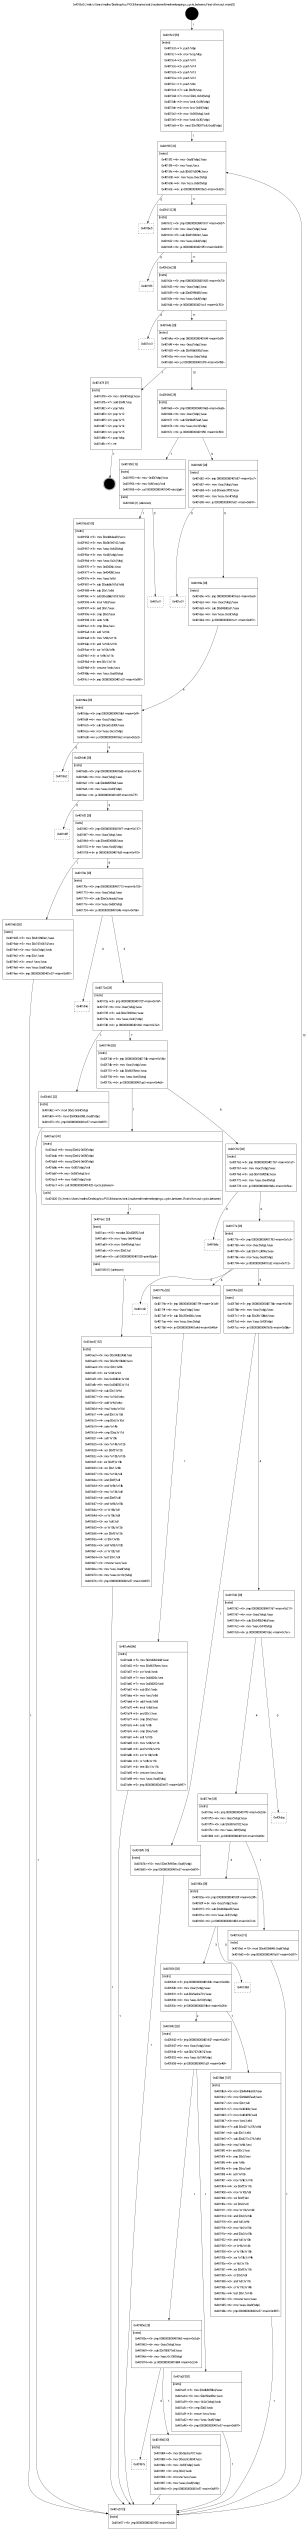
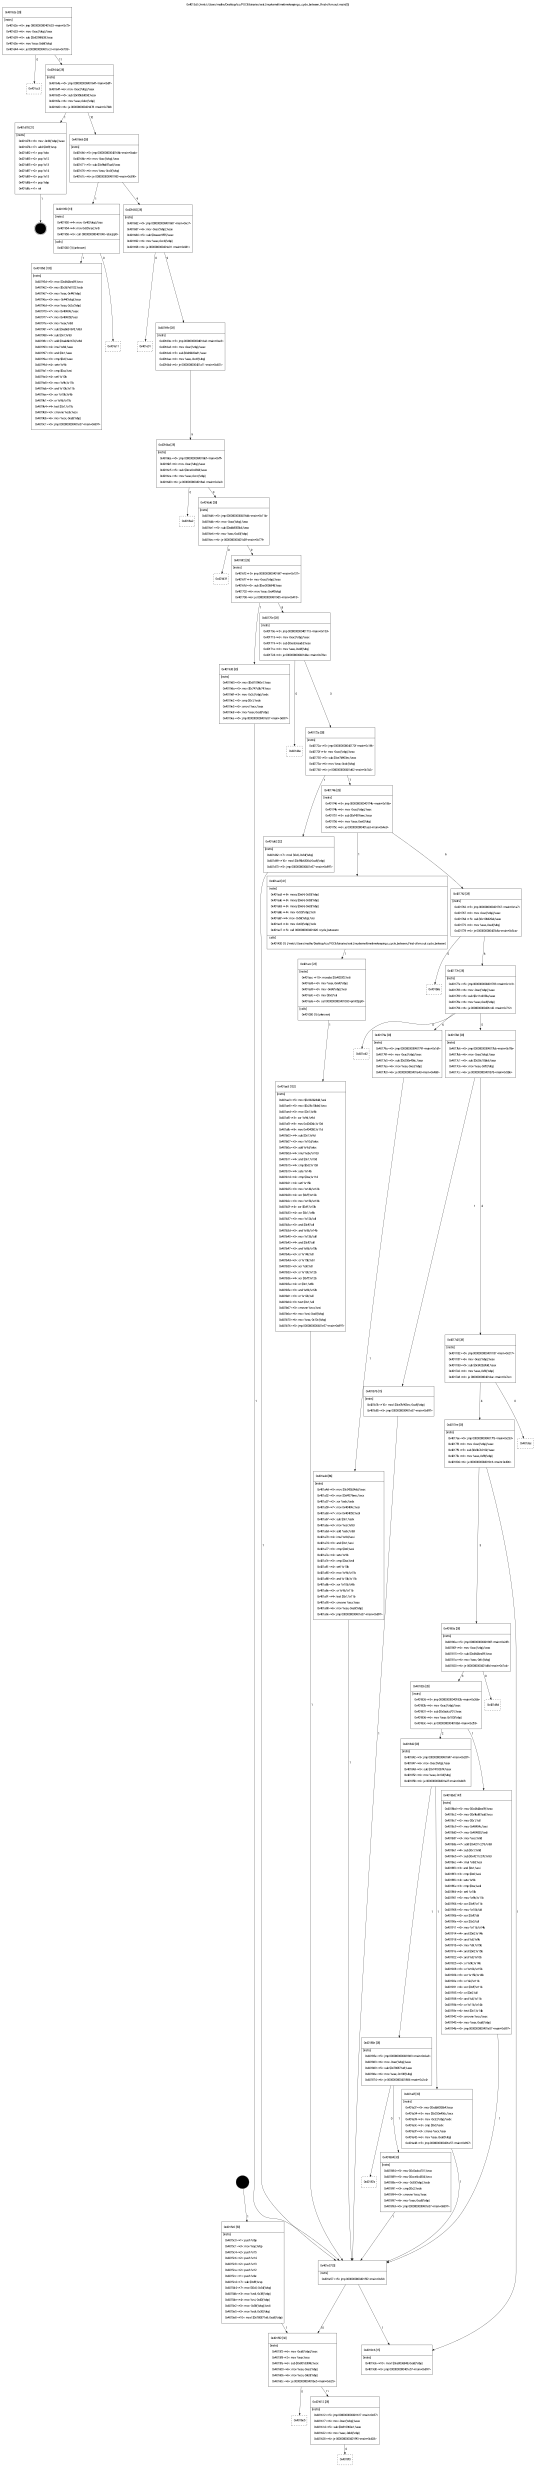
edge "0x401612 [28]" -> "0x40162e [28]": removed, label "11"
edge "0x4019c6 [15]" -> "0x401e57 [5]": reversed
